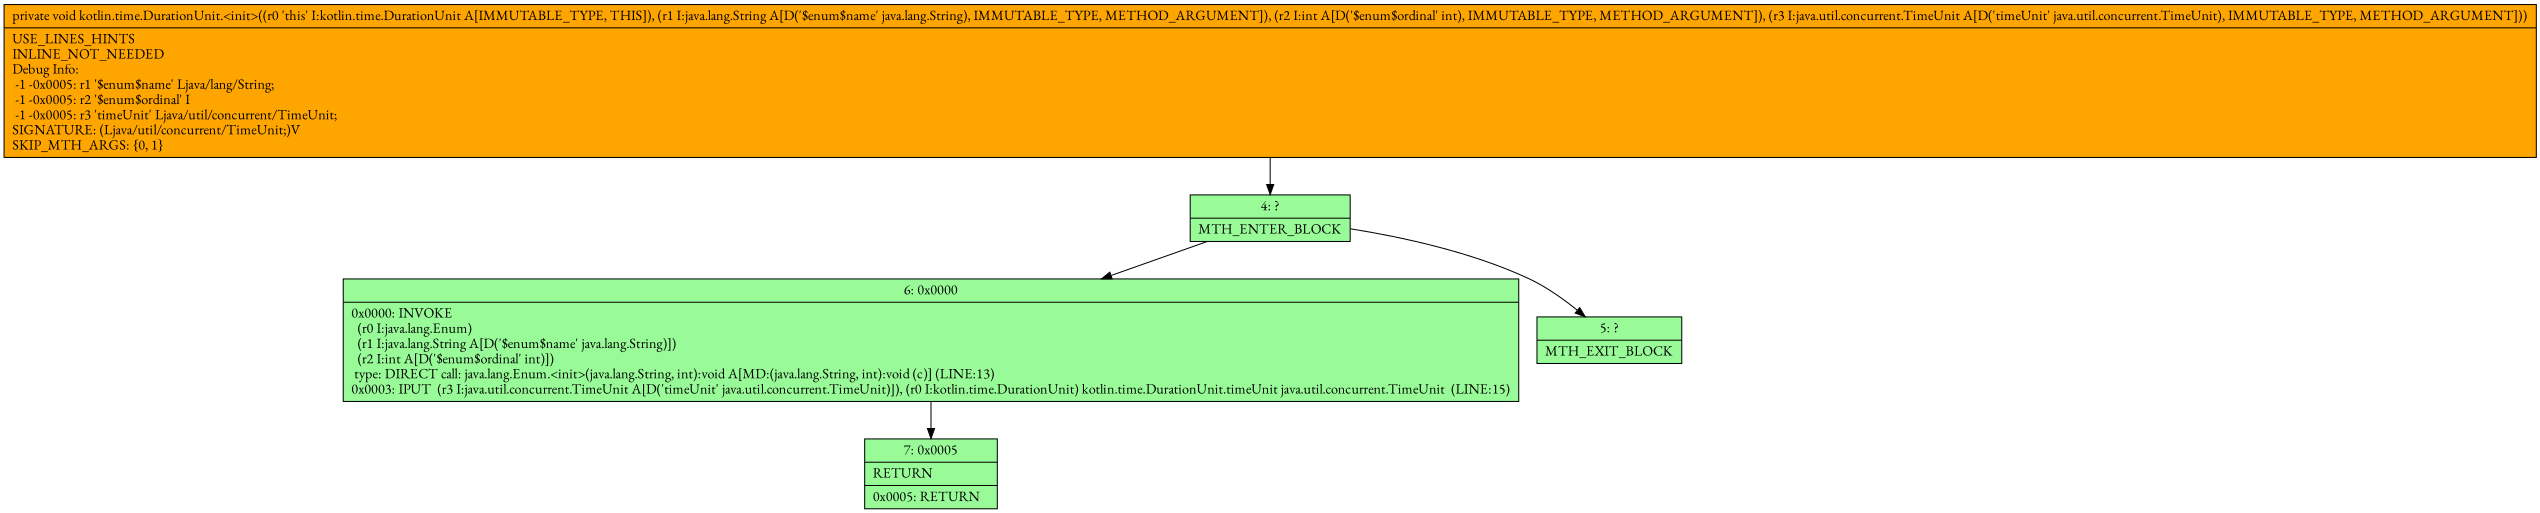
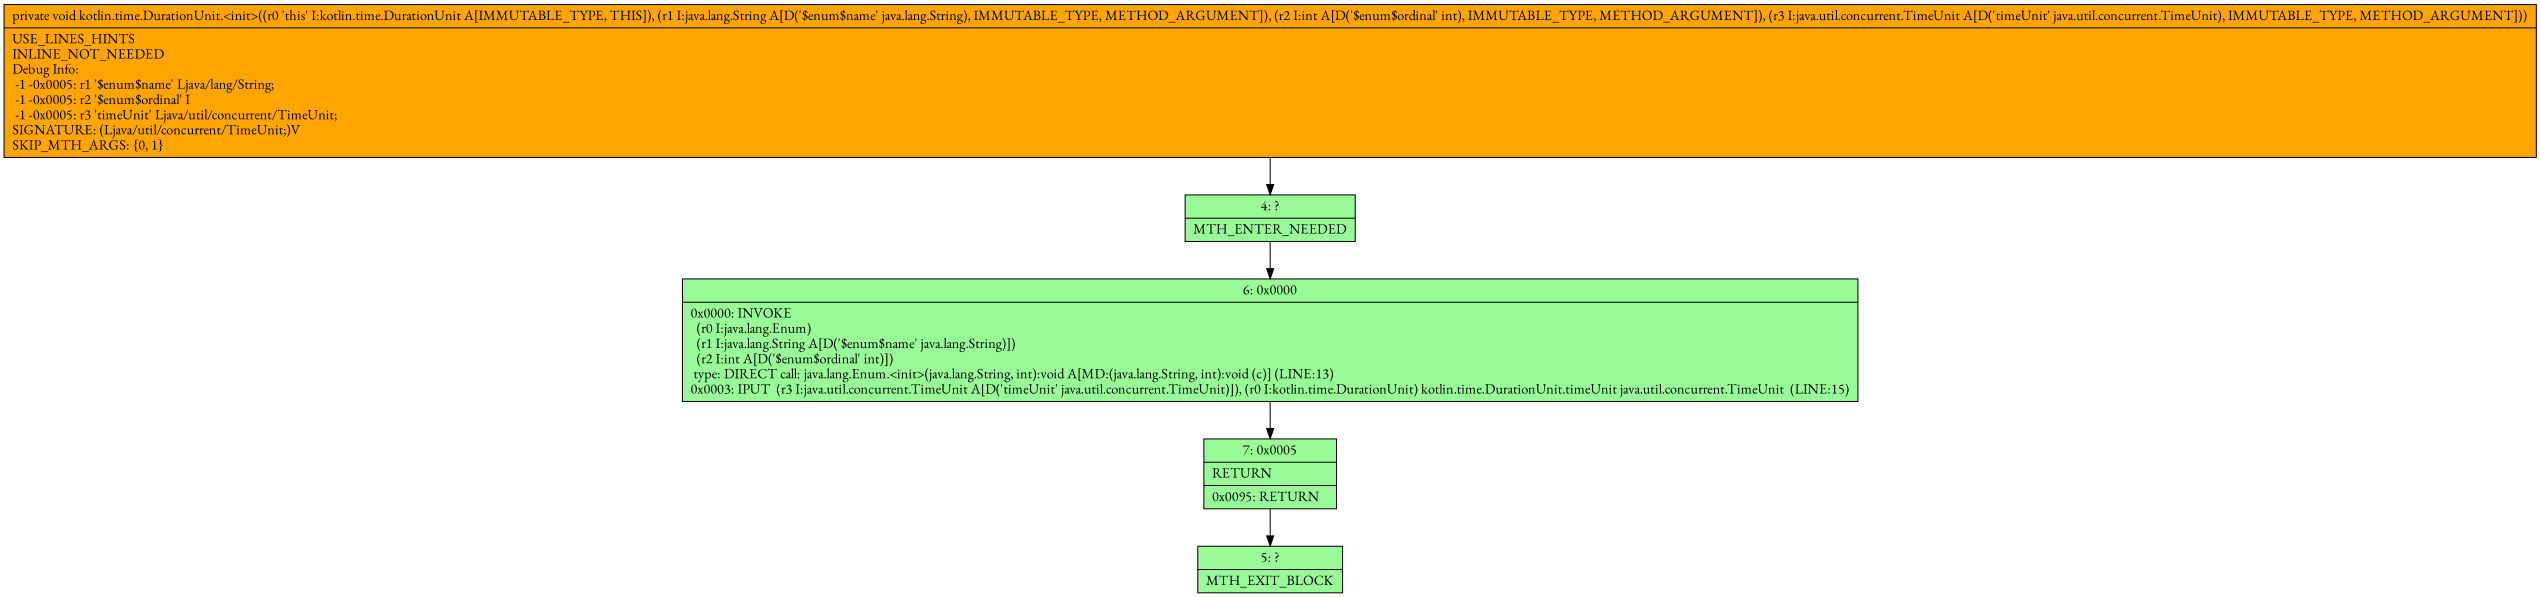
node "4: ?": text "MTH_ENTER_BLOCK" -> "MTH_ENTER_NEEDED"
edge "4: ?" -> "5: ?": now "7: 0x0005" -> "5: ?"
node "7: 0x0005": text "0x0005: RETURN" -> "0x0095: RETURN"
